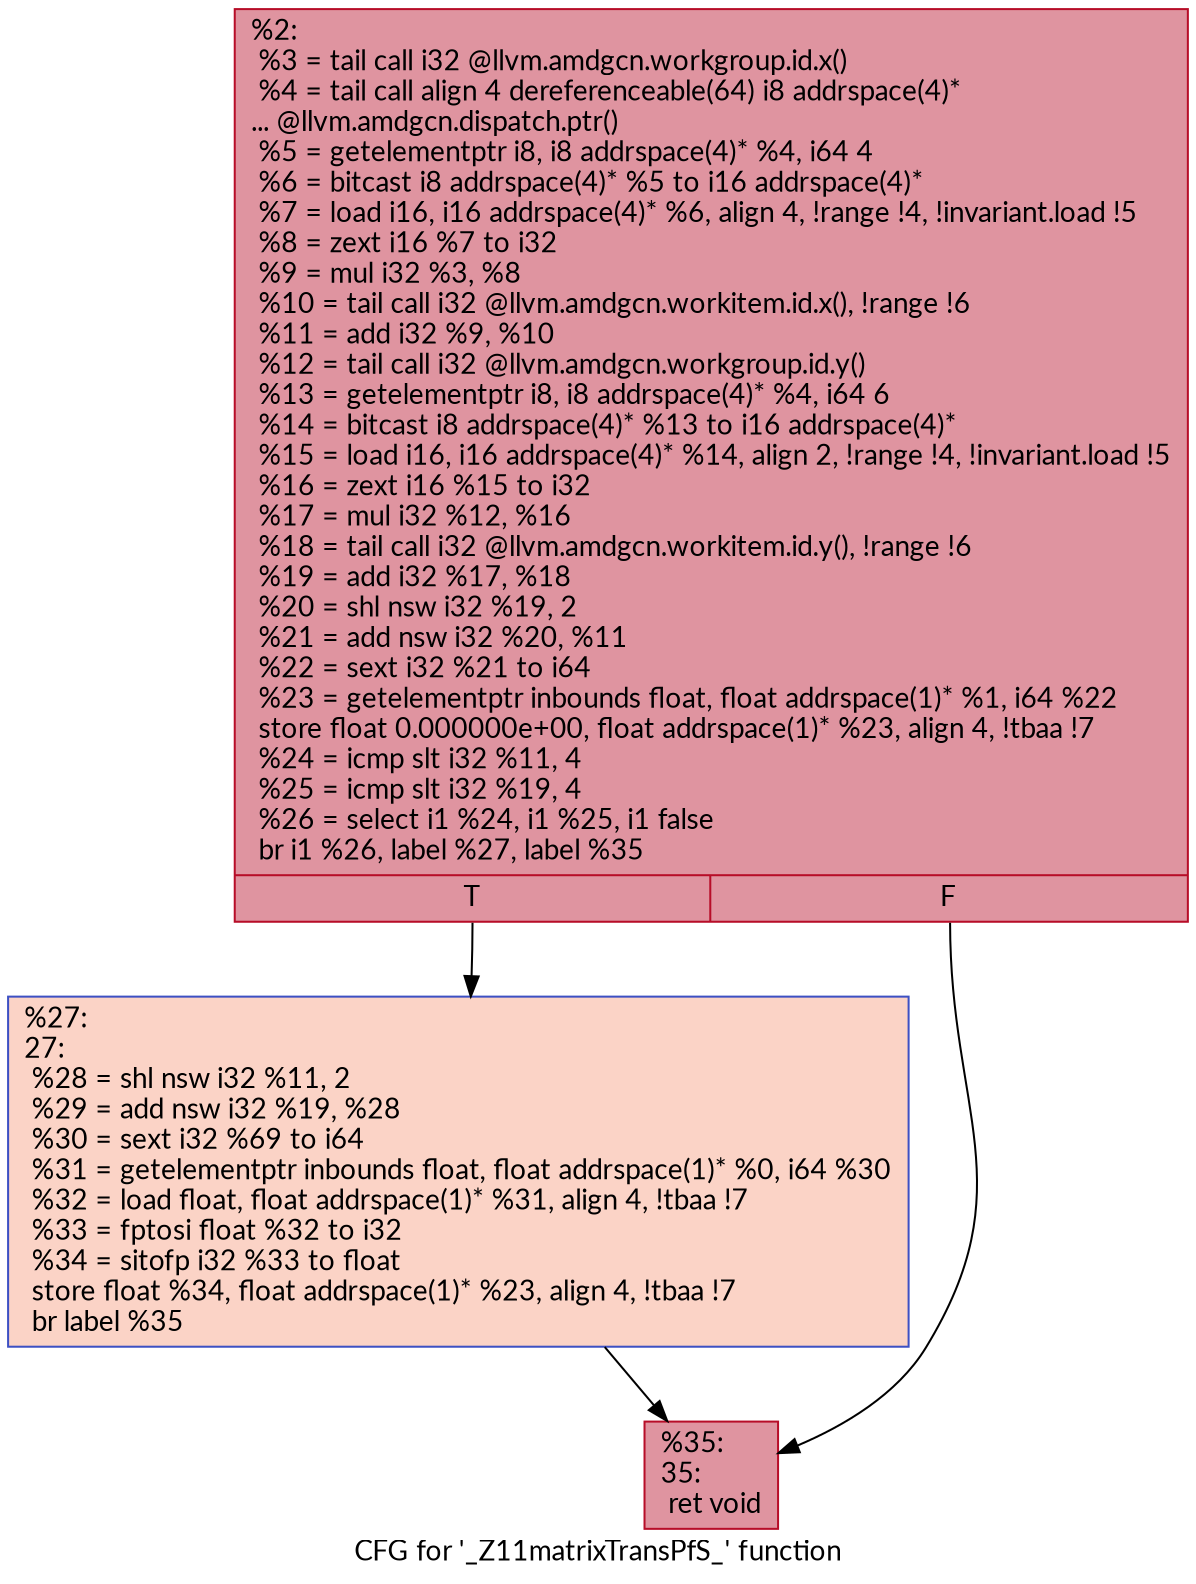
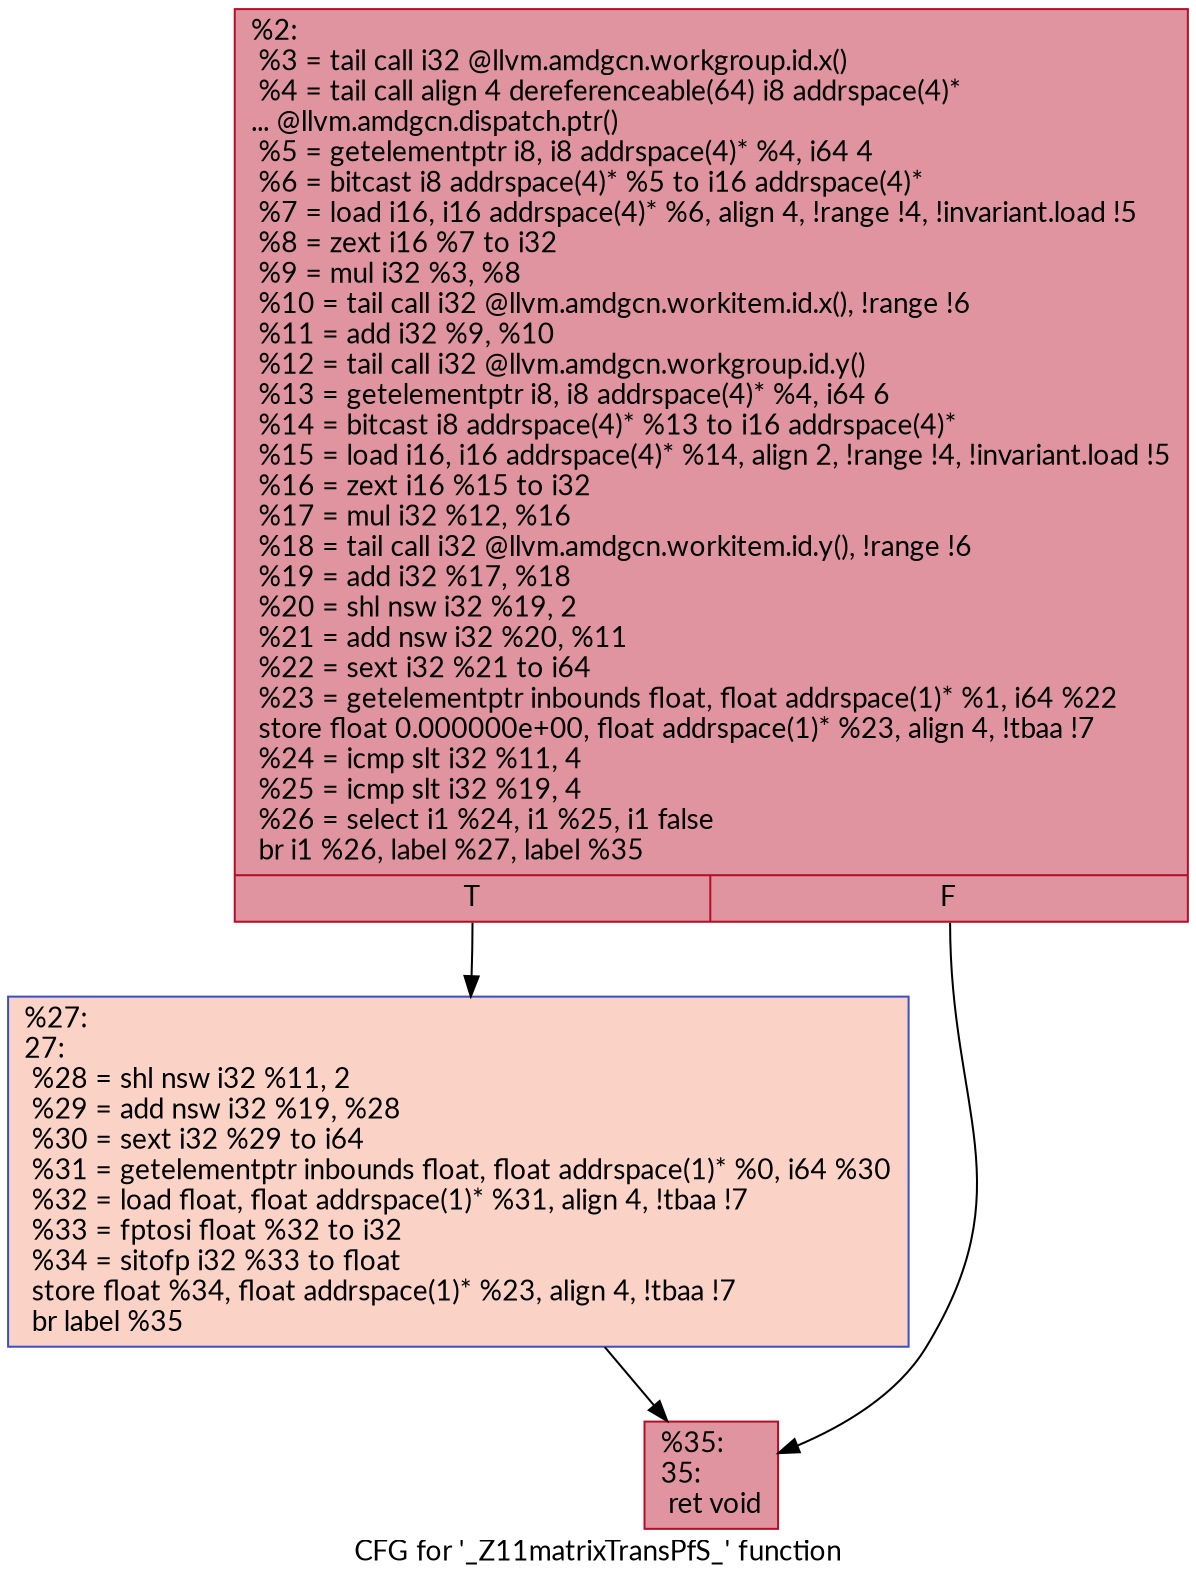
node "%27:": text "%30 = sext i32 %69 to i64" -> "%30 = sext i32 %29 to i64"
